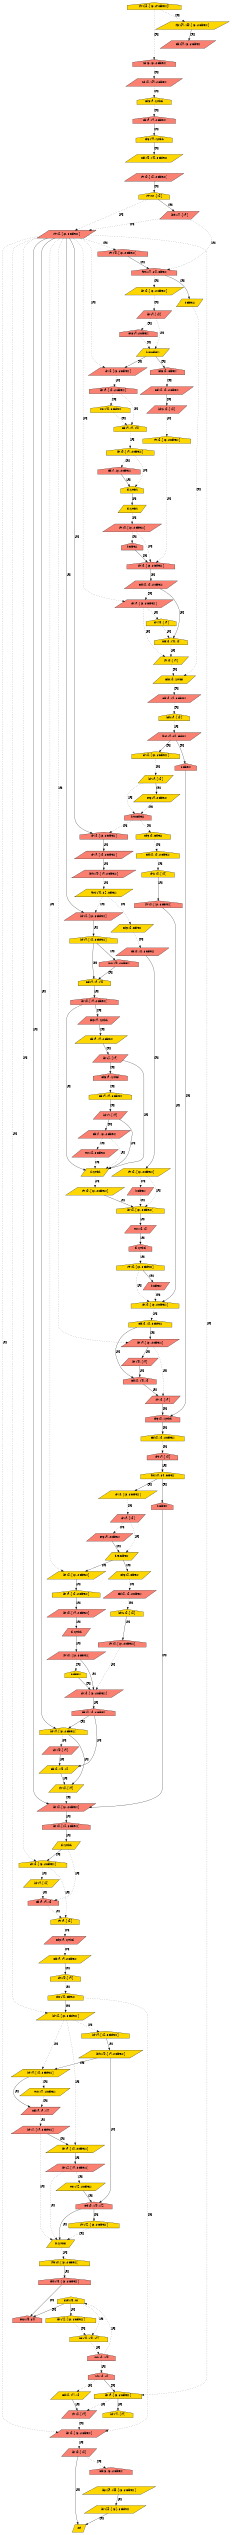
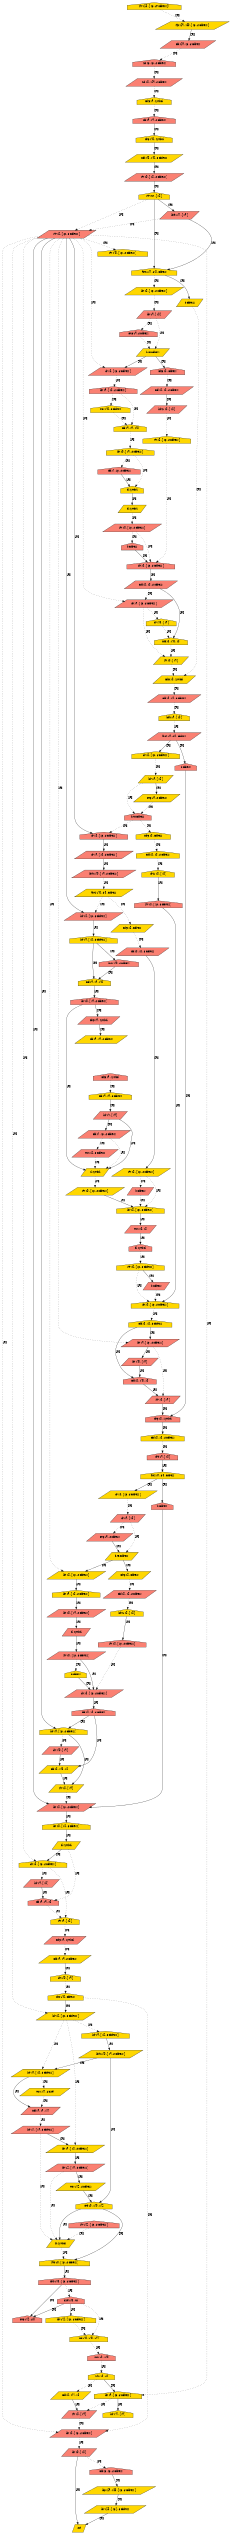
edge "str x28 , [ sp , #- address ]!" -> "sub sp , sp , # address": now "add x29 , sp , # address" -> "sub sp , sp , # address"
node "adrp x19 , symbol": label "adrp x19 , symbol" -> "adrp x10 , symbol"
edge "add x10 , x10 , # address" -> "str x0 , [ x8 , # address ]": added, label "CFG"
edge "ldrb w11 , [ x9 ]" -> "tbnz w11 , # 0 , address": style dotted -> solid
node "str x10 , [ sp , # address ]": fillcolor salmon -> gold
edge "str x10 , [ sp , # address ]" -> "tbnz w11 , # 0 , address": now "str xzr , [ x8 ]" -> "tbnz w11 , # 0 , address"
node "tbnz w11 , # 0 , address": fillcolor salmon -> gold
node "tbnz w10 , # 2 , address": label "tbnz w10 , # 2 , address" -> "tbnz w10 , # 0 , address"
node "ldr w2 , [ x9 ]": removed
node "ldr x0 , [ x8 , # address ]": fillcolor salmon -> gold
node "ldr x9 , [ x8 ]": fillcolor gold -> salmon
edge "ldr x9 , [ x8 ]" -> "add x9 , x9 , x0": style dotted -> solid
node "mov x11 , # address": label "mov x11 , # address" -> "mov x11 , # cset"
edge "ldr w2 , [ x9 , # address ]" -> "mov w12 , # address": style dotted -> solid
node "and w0 , w10 , w12": fillcolor salmon -> gold
edge "and w0 , w10 , w12" -> "str w12 , [ sp , # address ]": now "and w0 , w10 , w12" -> "strb w0 , [ sp , # address ]"
node "str w12 , [ sp , # address ]": fillcolor gold -> salmon
node "cset w10 , ne": fillcolor gold -> salmon
node "cmp w10 , # 0": label "cmp w10 , # 0" -> "cmp w12 , # 0"
edge "mov w8 , w10" -> "cset w10 , ne": now "ldrb w10 , [ sp , # address ]" -> "cset w10 , ne"
node "sxtw x8 , w8": fillcolor salmon -> gold
edge "ldr x0 , [ x8 ]" -> "add sp , sp , # address": label "CFG" -> "DFG"
edge "add sp , sp , # address" -> "ldp x29 , x30 , [ sp , # address ]": added, label "CFG"
edge "ldp x29 , x30 , [ sp , # address ]" -> "ldr x28 , [ sp ] , # address": label "DFG" -> "CFG"
